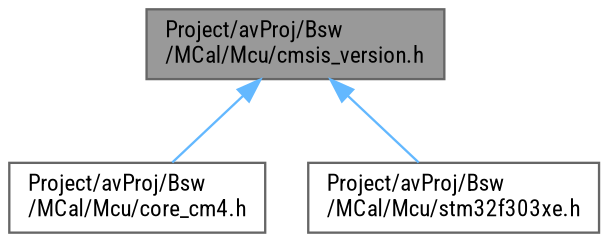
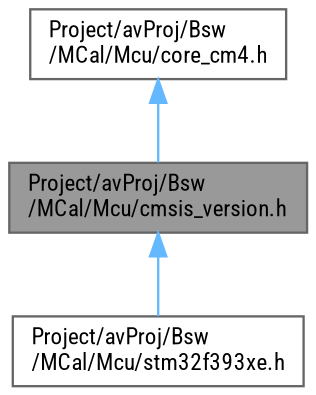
edge "Project/avProj/Bsw /MCal/Mcu/core_cm4.h" -> "Project/avProj/Bsw /MCal/Mcu/cmsis_version.h": reversed
node "Project/avProj/Bsw /MCal/Mcu/stm32f303xe.h": label "Project/avProj/Bsw /MCal/Mcu/stm32f303xe.h" -> "Project/avProj/Bsw /MCal/Mcu/stm32f393xe.h"
